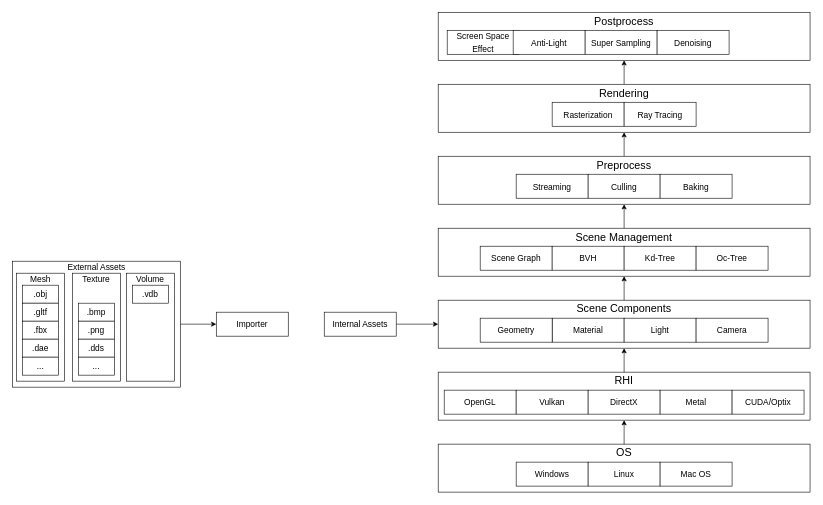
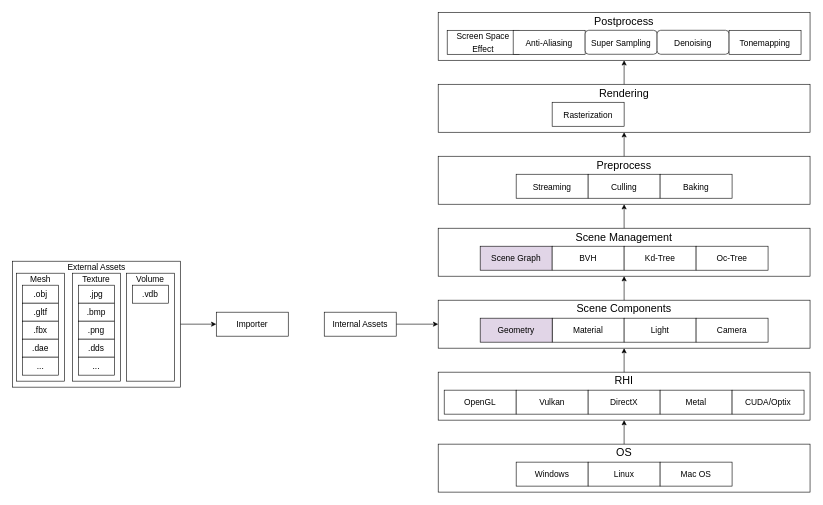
node "Anti-Light": label "Anti-Light" -> "Anti-Aliasing"
node "Super Sampling": shape rectangle -> rounded rectangle
node "Denoising": shape rectangle -> rounded rectangle
node "Tonemapping": added
node "Ray Tracing": removed
node "Scene Graph": fillcolor #ffffff -> #e1d5e7
node ".jpg": added
node "Geometry": fillcolor #ffffff -> #e1d5e7
